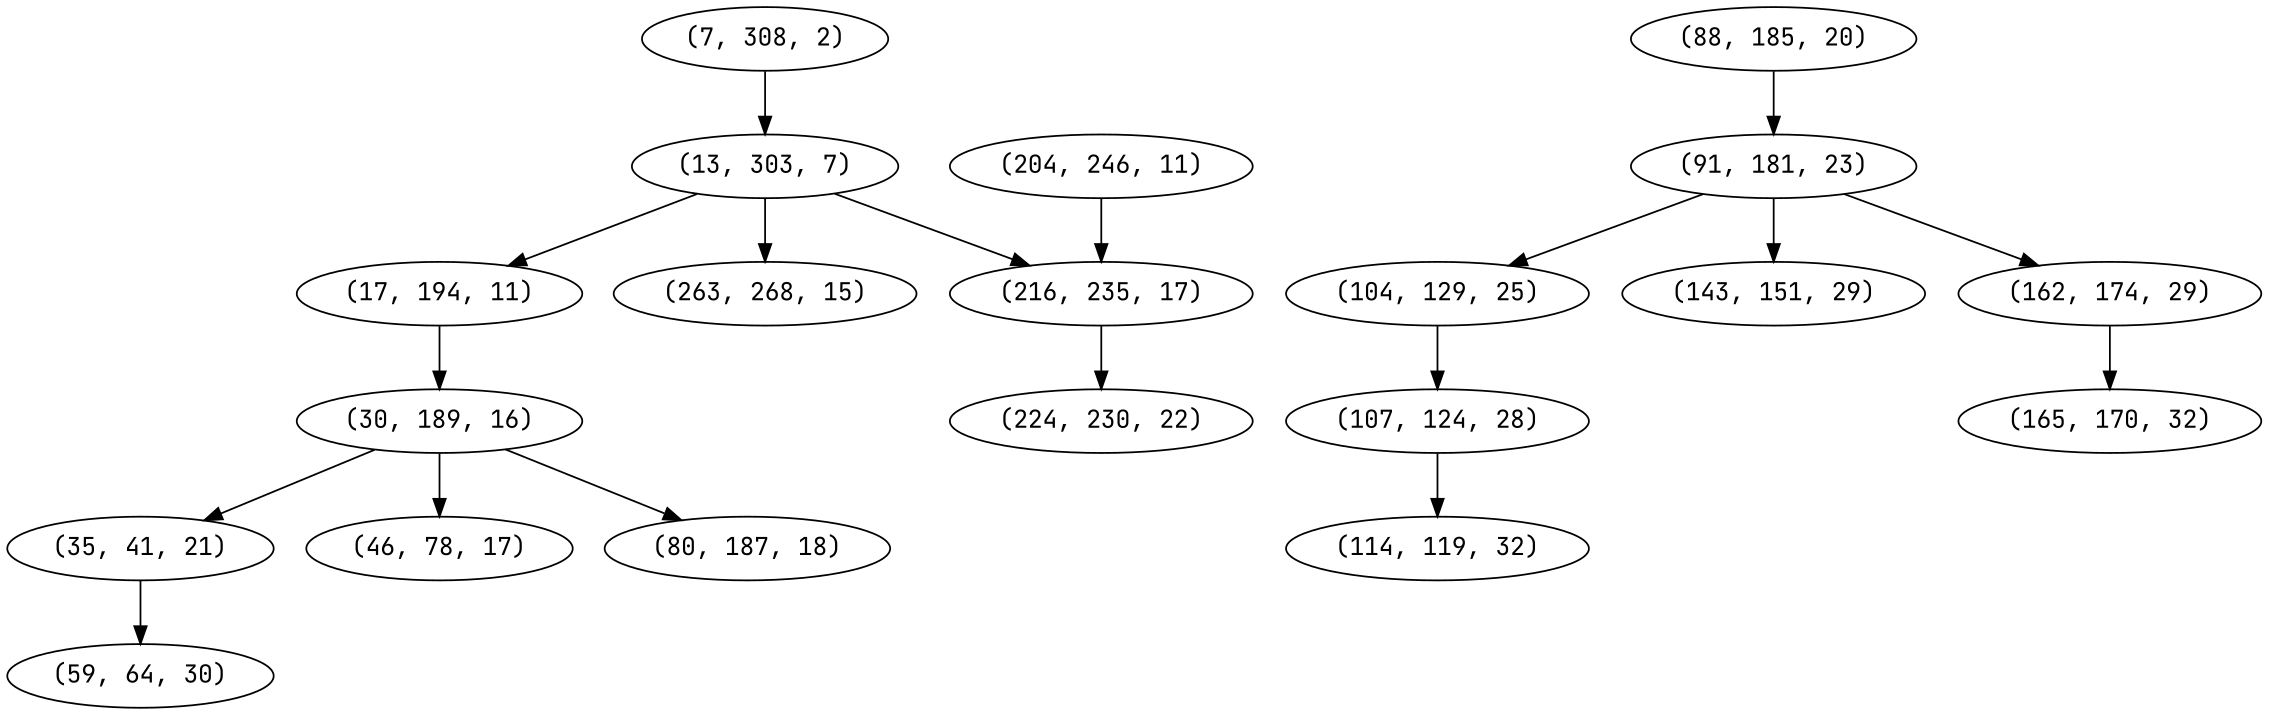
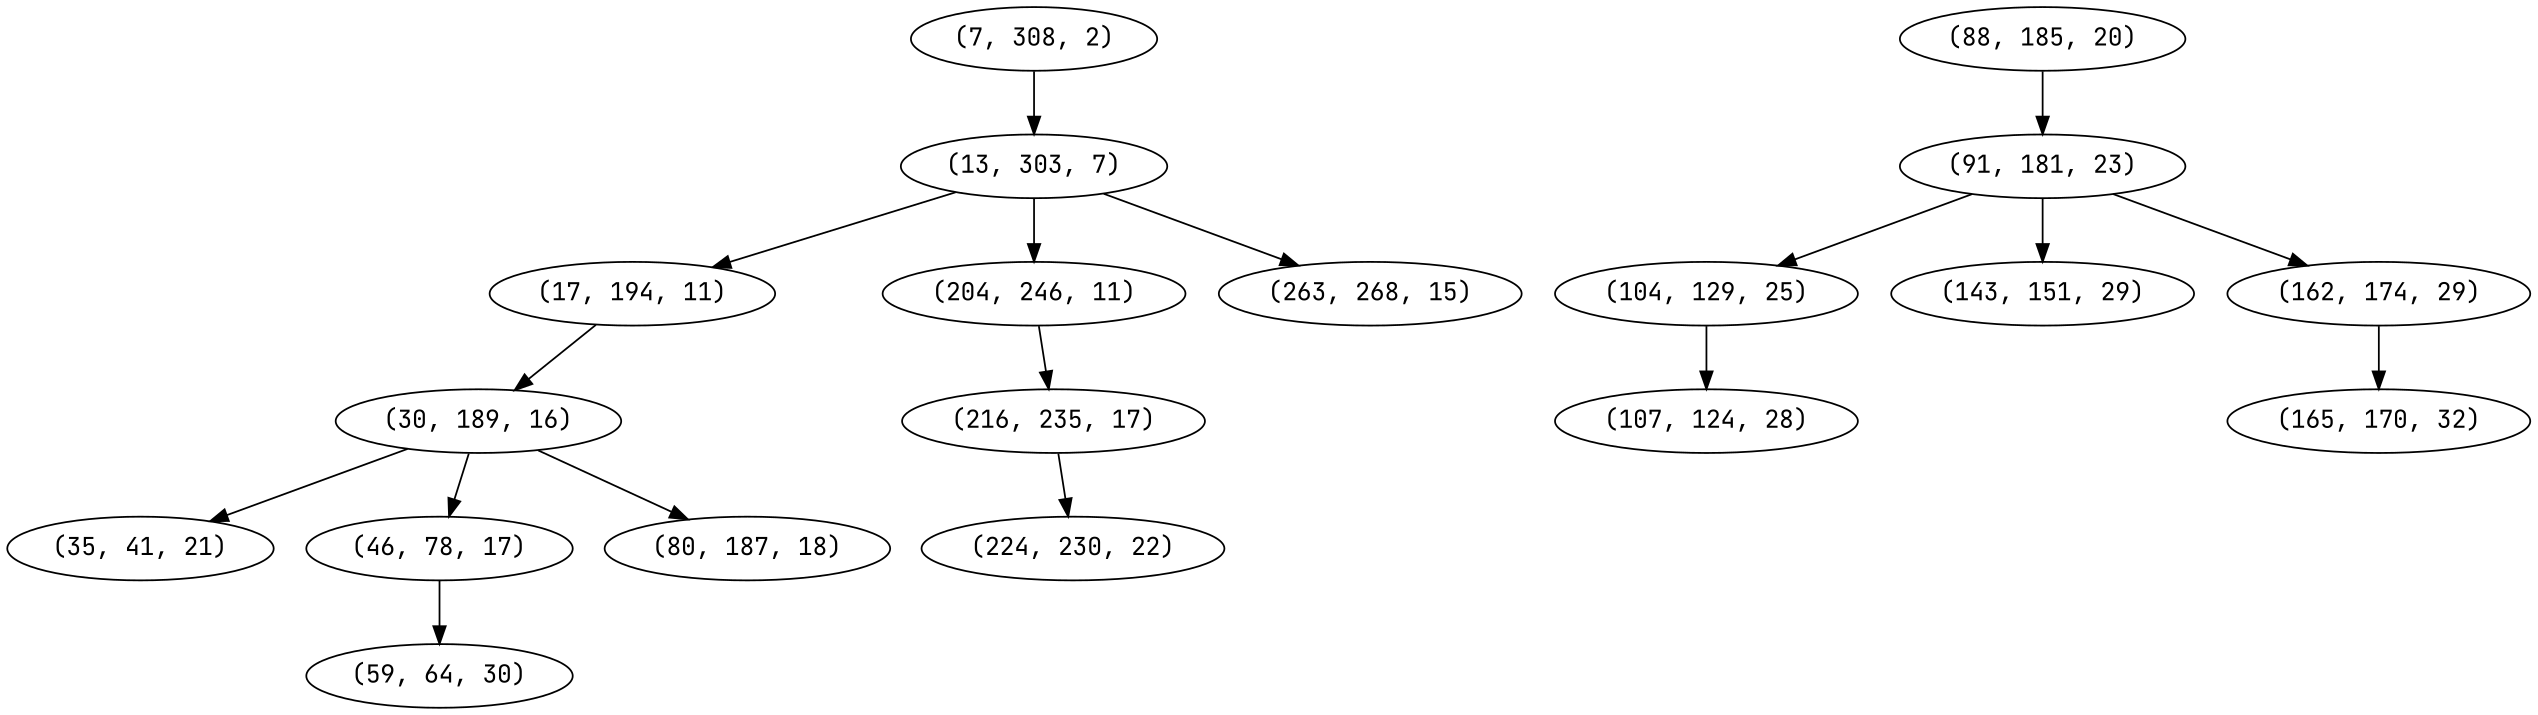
edge "(13, 303, 7)" -> "(216, 235, 17)": now "(13, 303, 7)" -> "(204, 246, 11)"
node "(114, 119, 32)": removed
edge "(35, 41, 21)" -> "(59, 64, 30)": now "(46, 78, 17)" -> "(59, 64, 30)"
